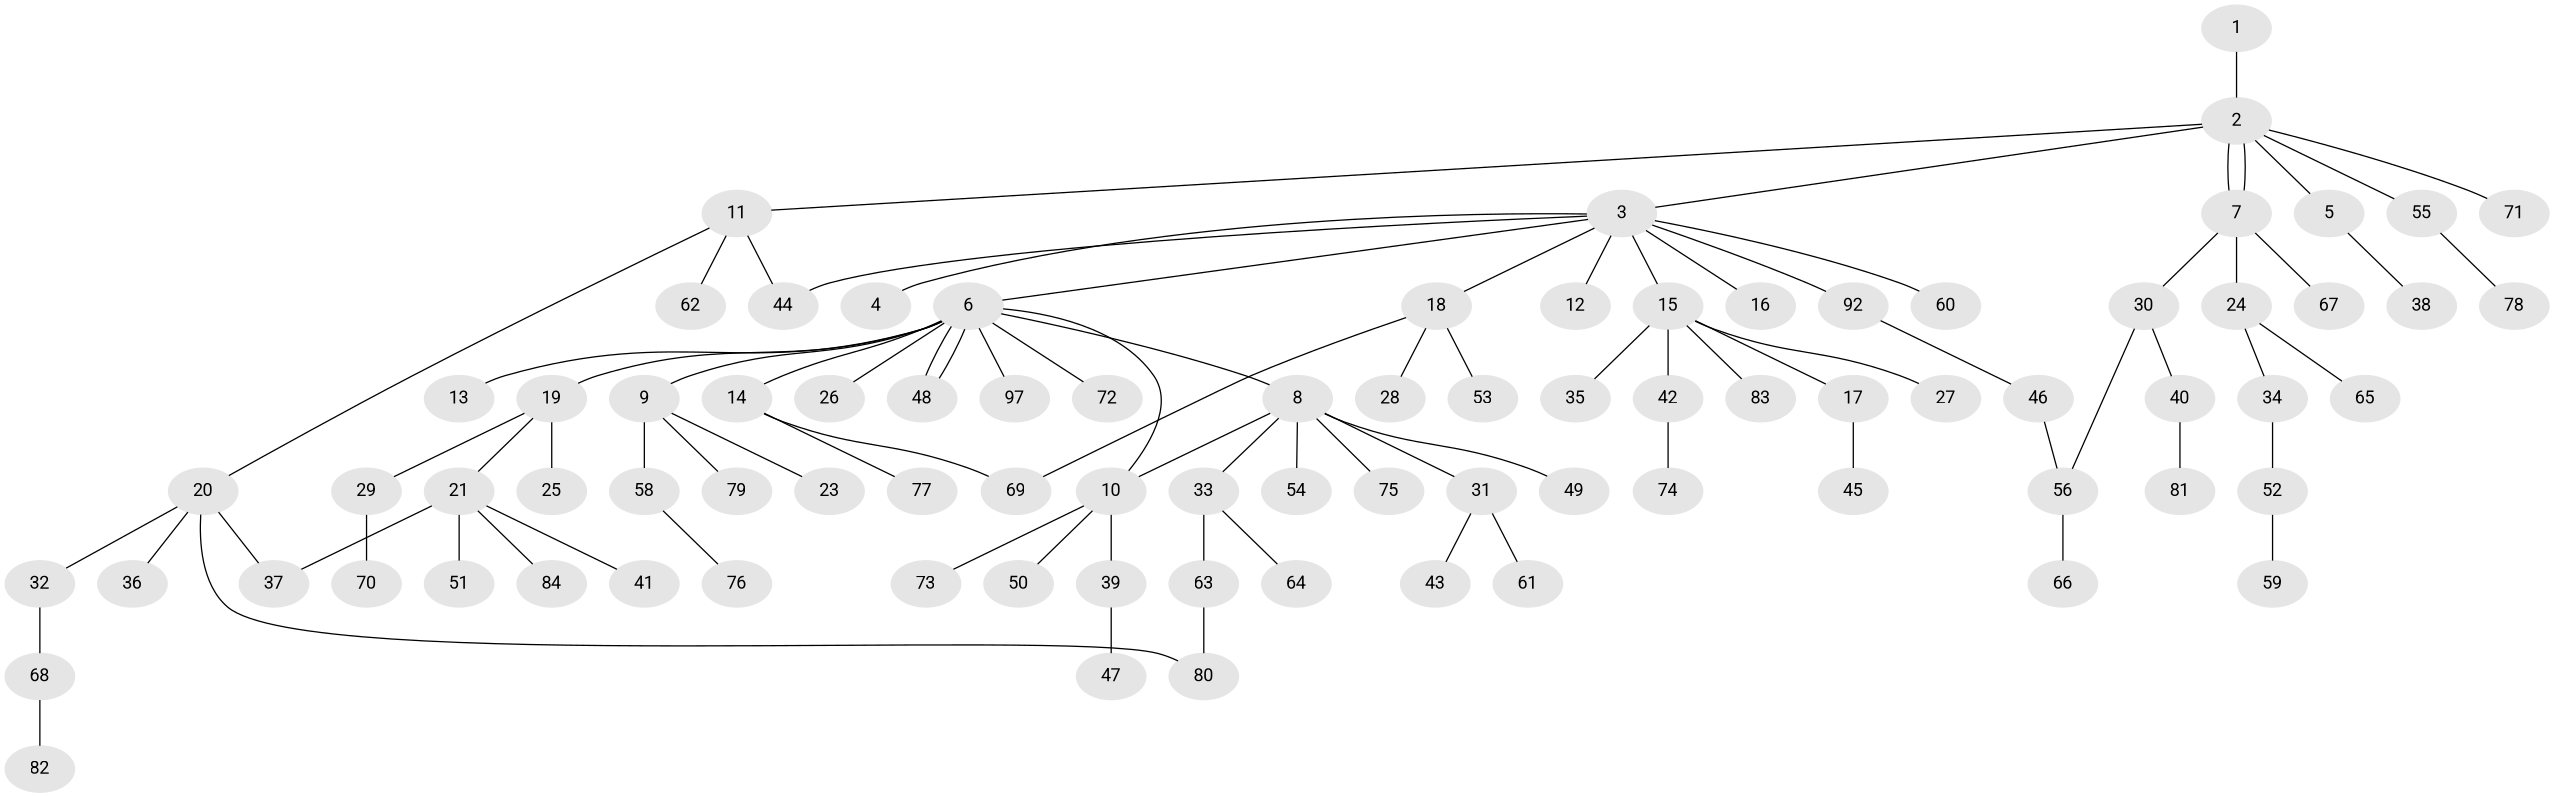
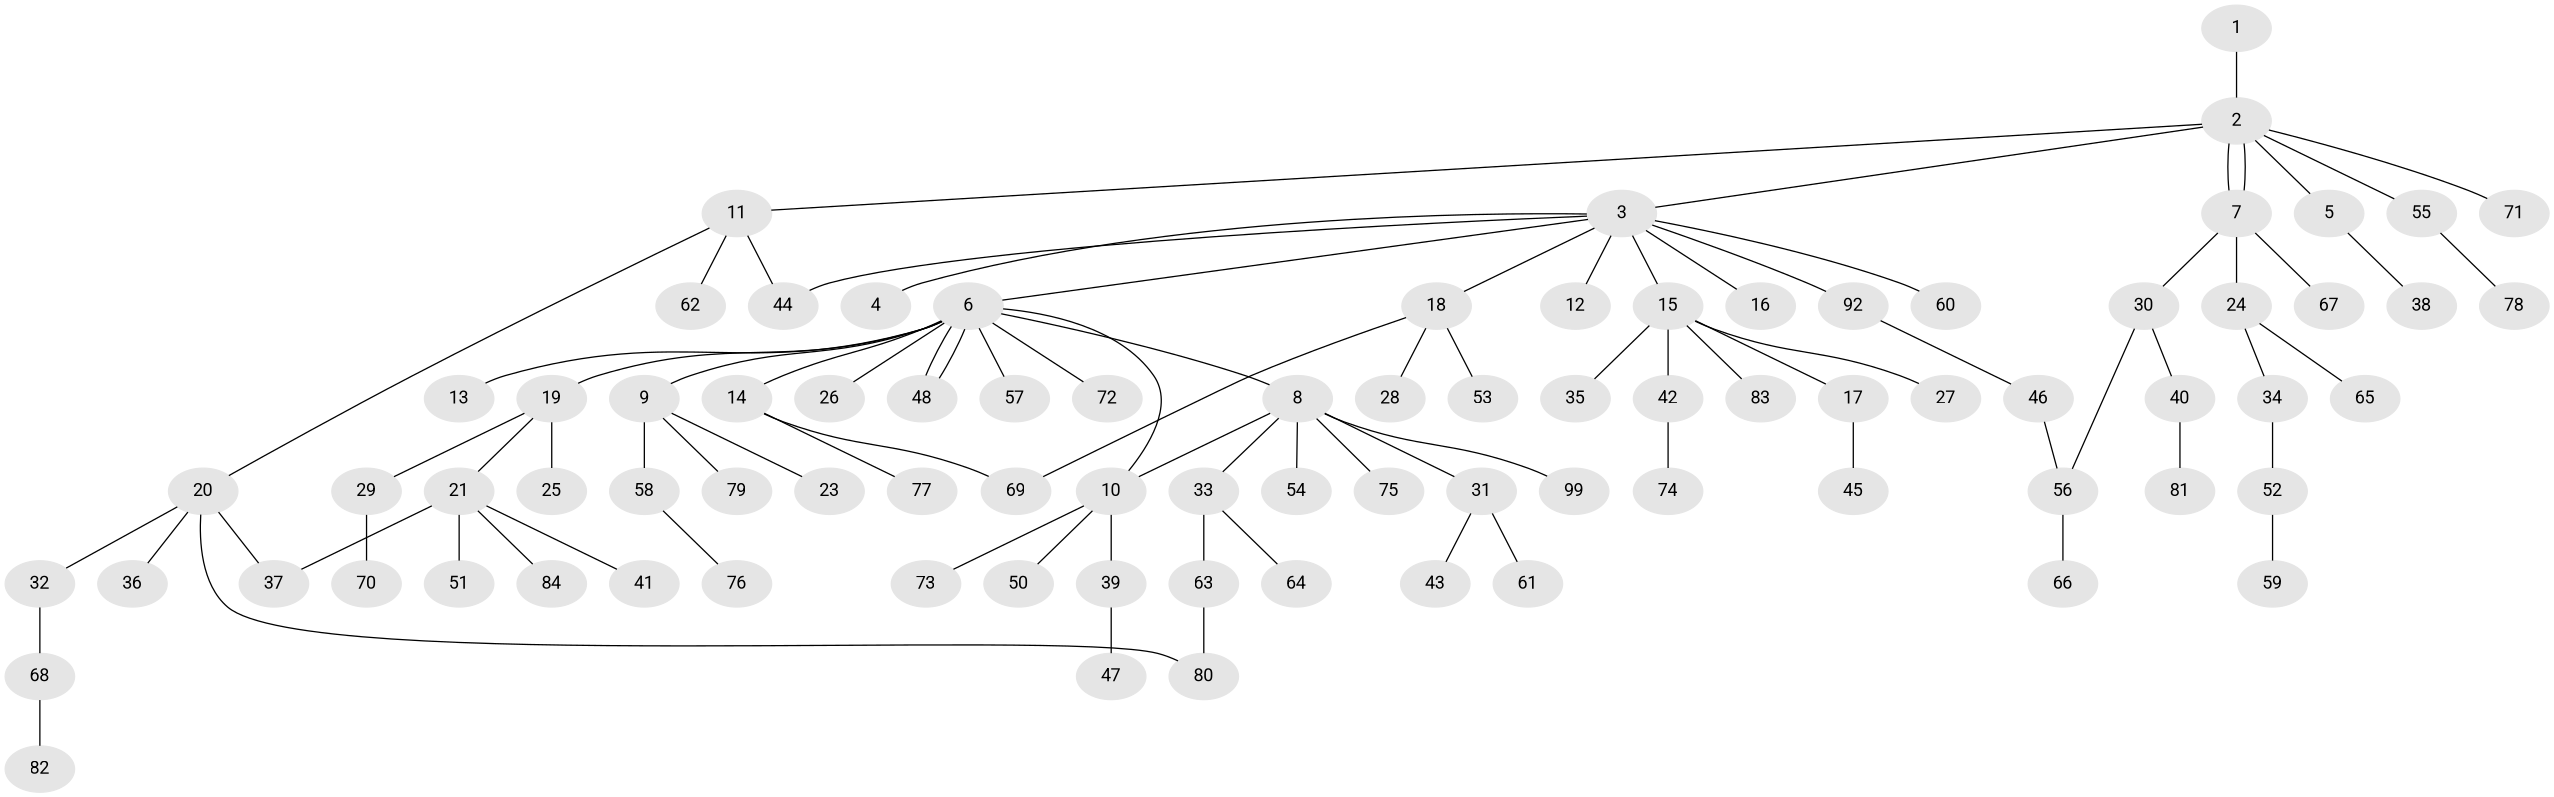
node "97": label "97" -> "57"
node "49": label "49" -> "99"
